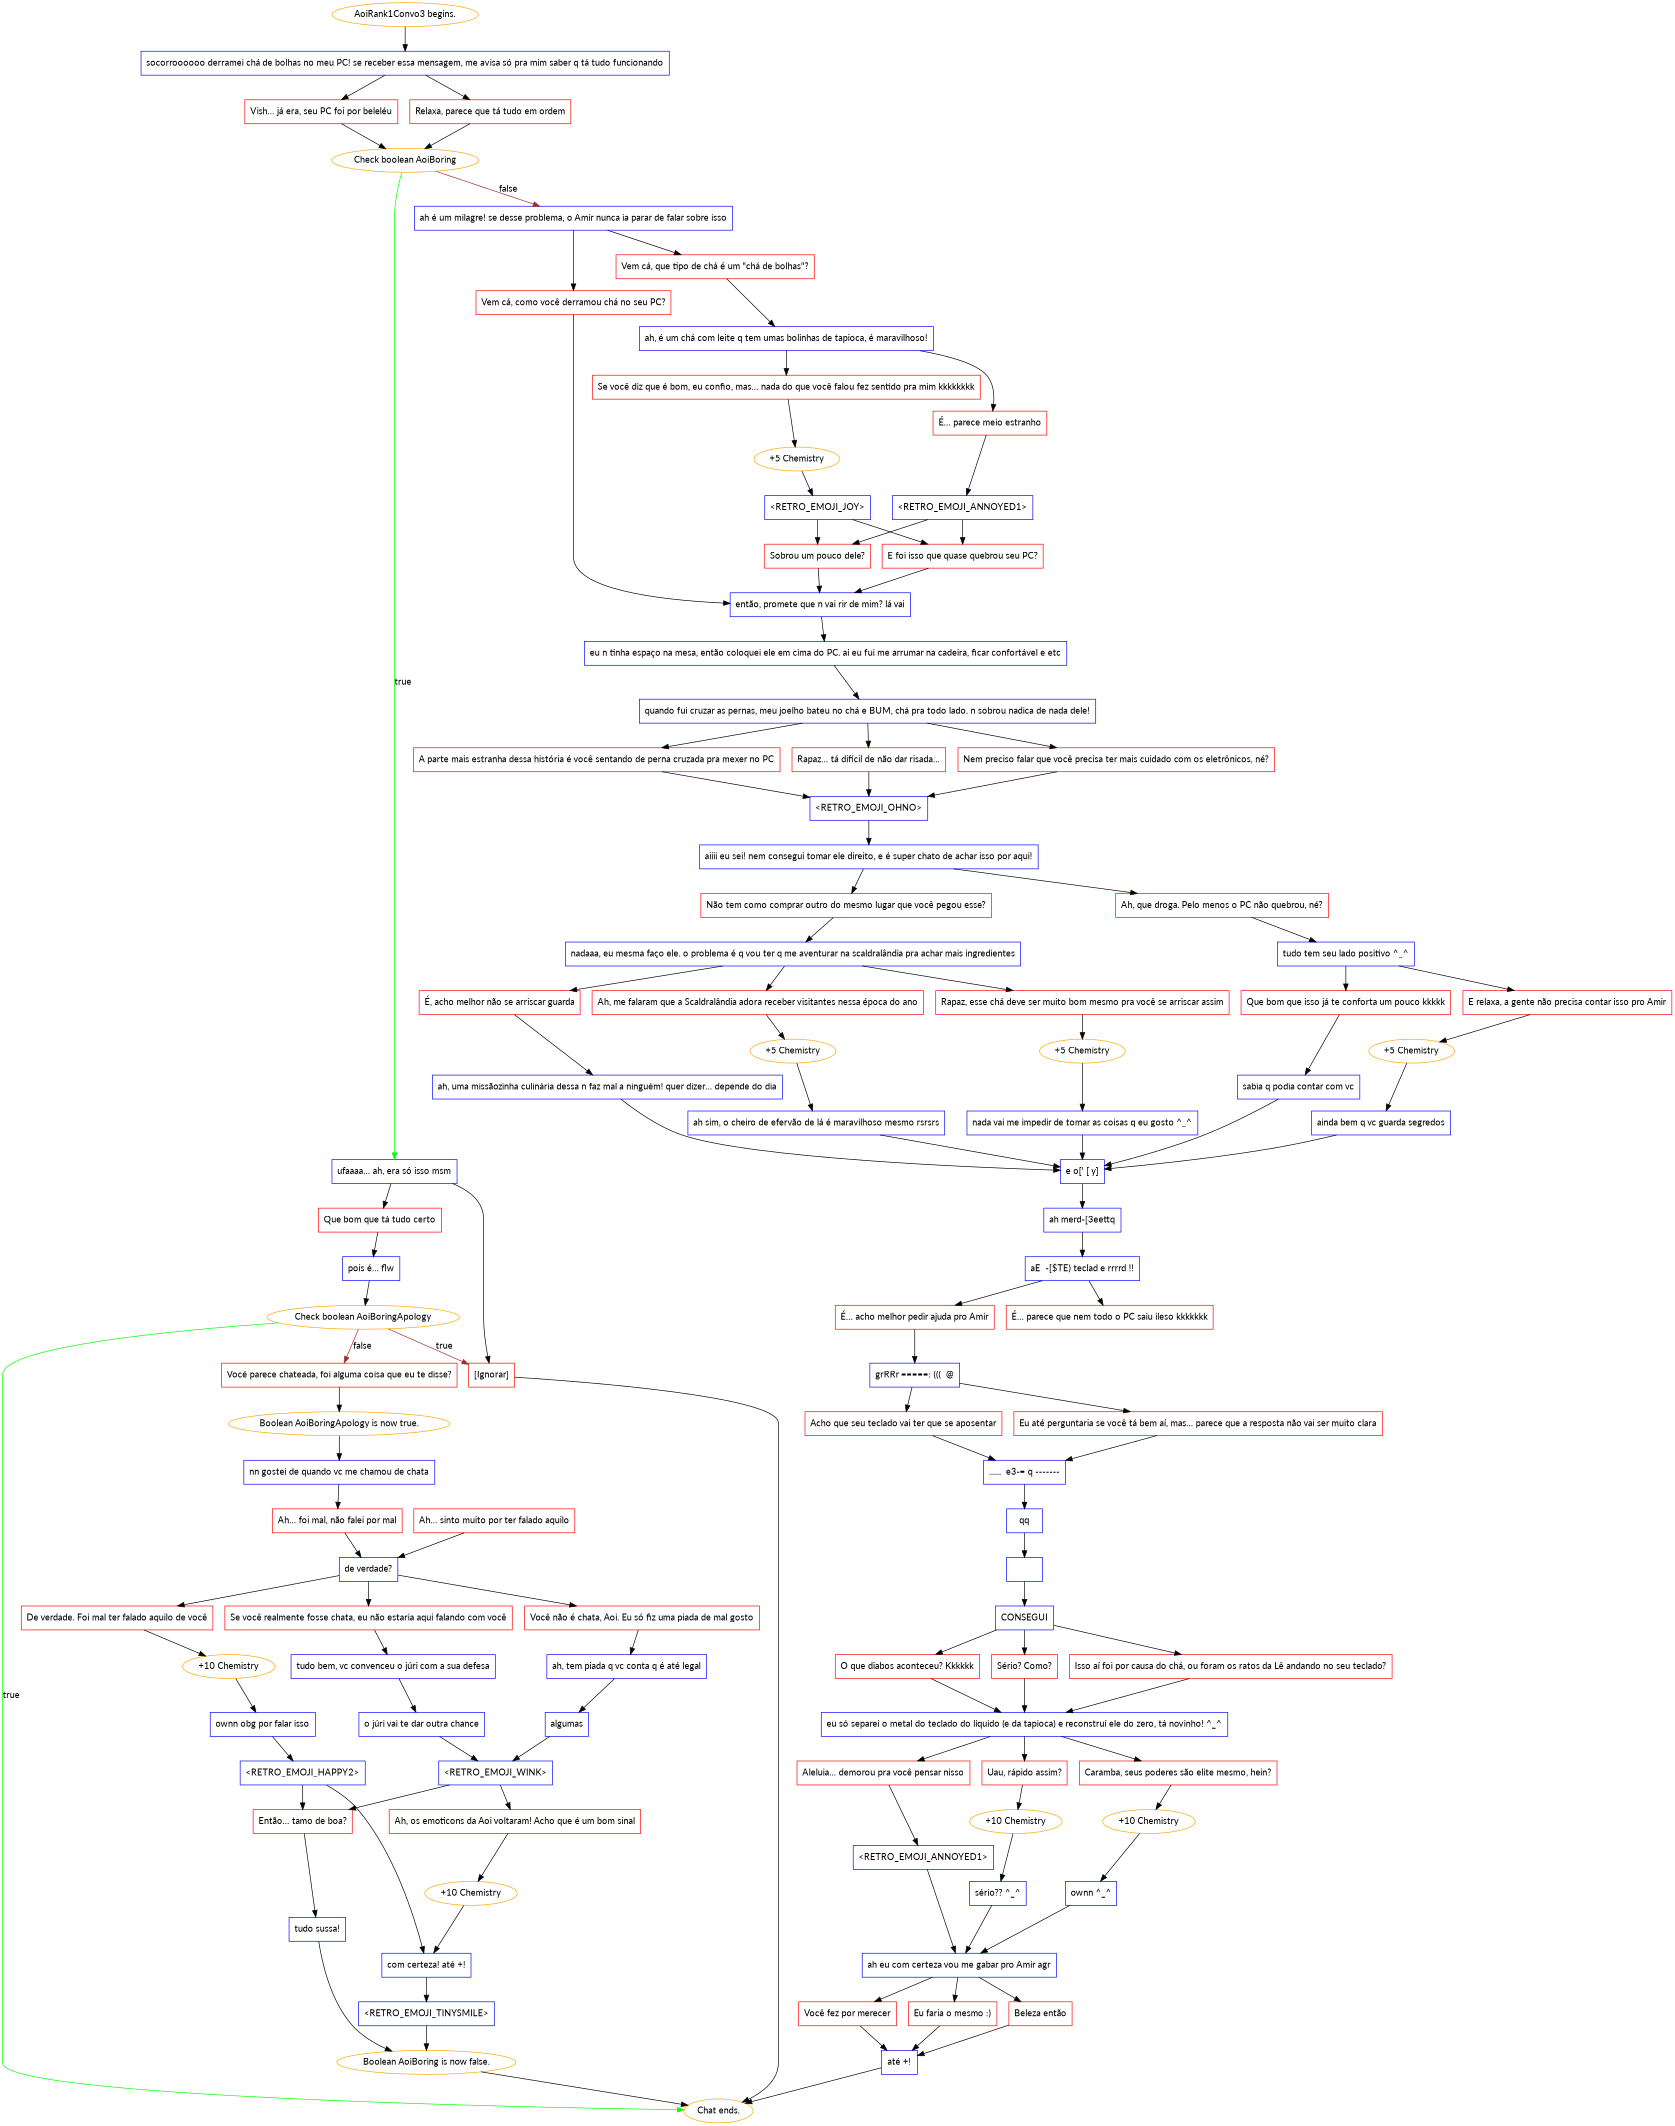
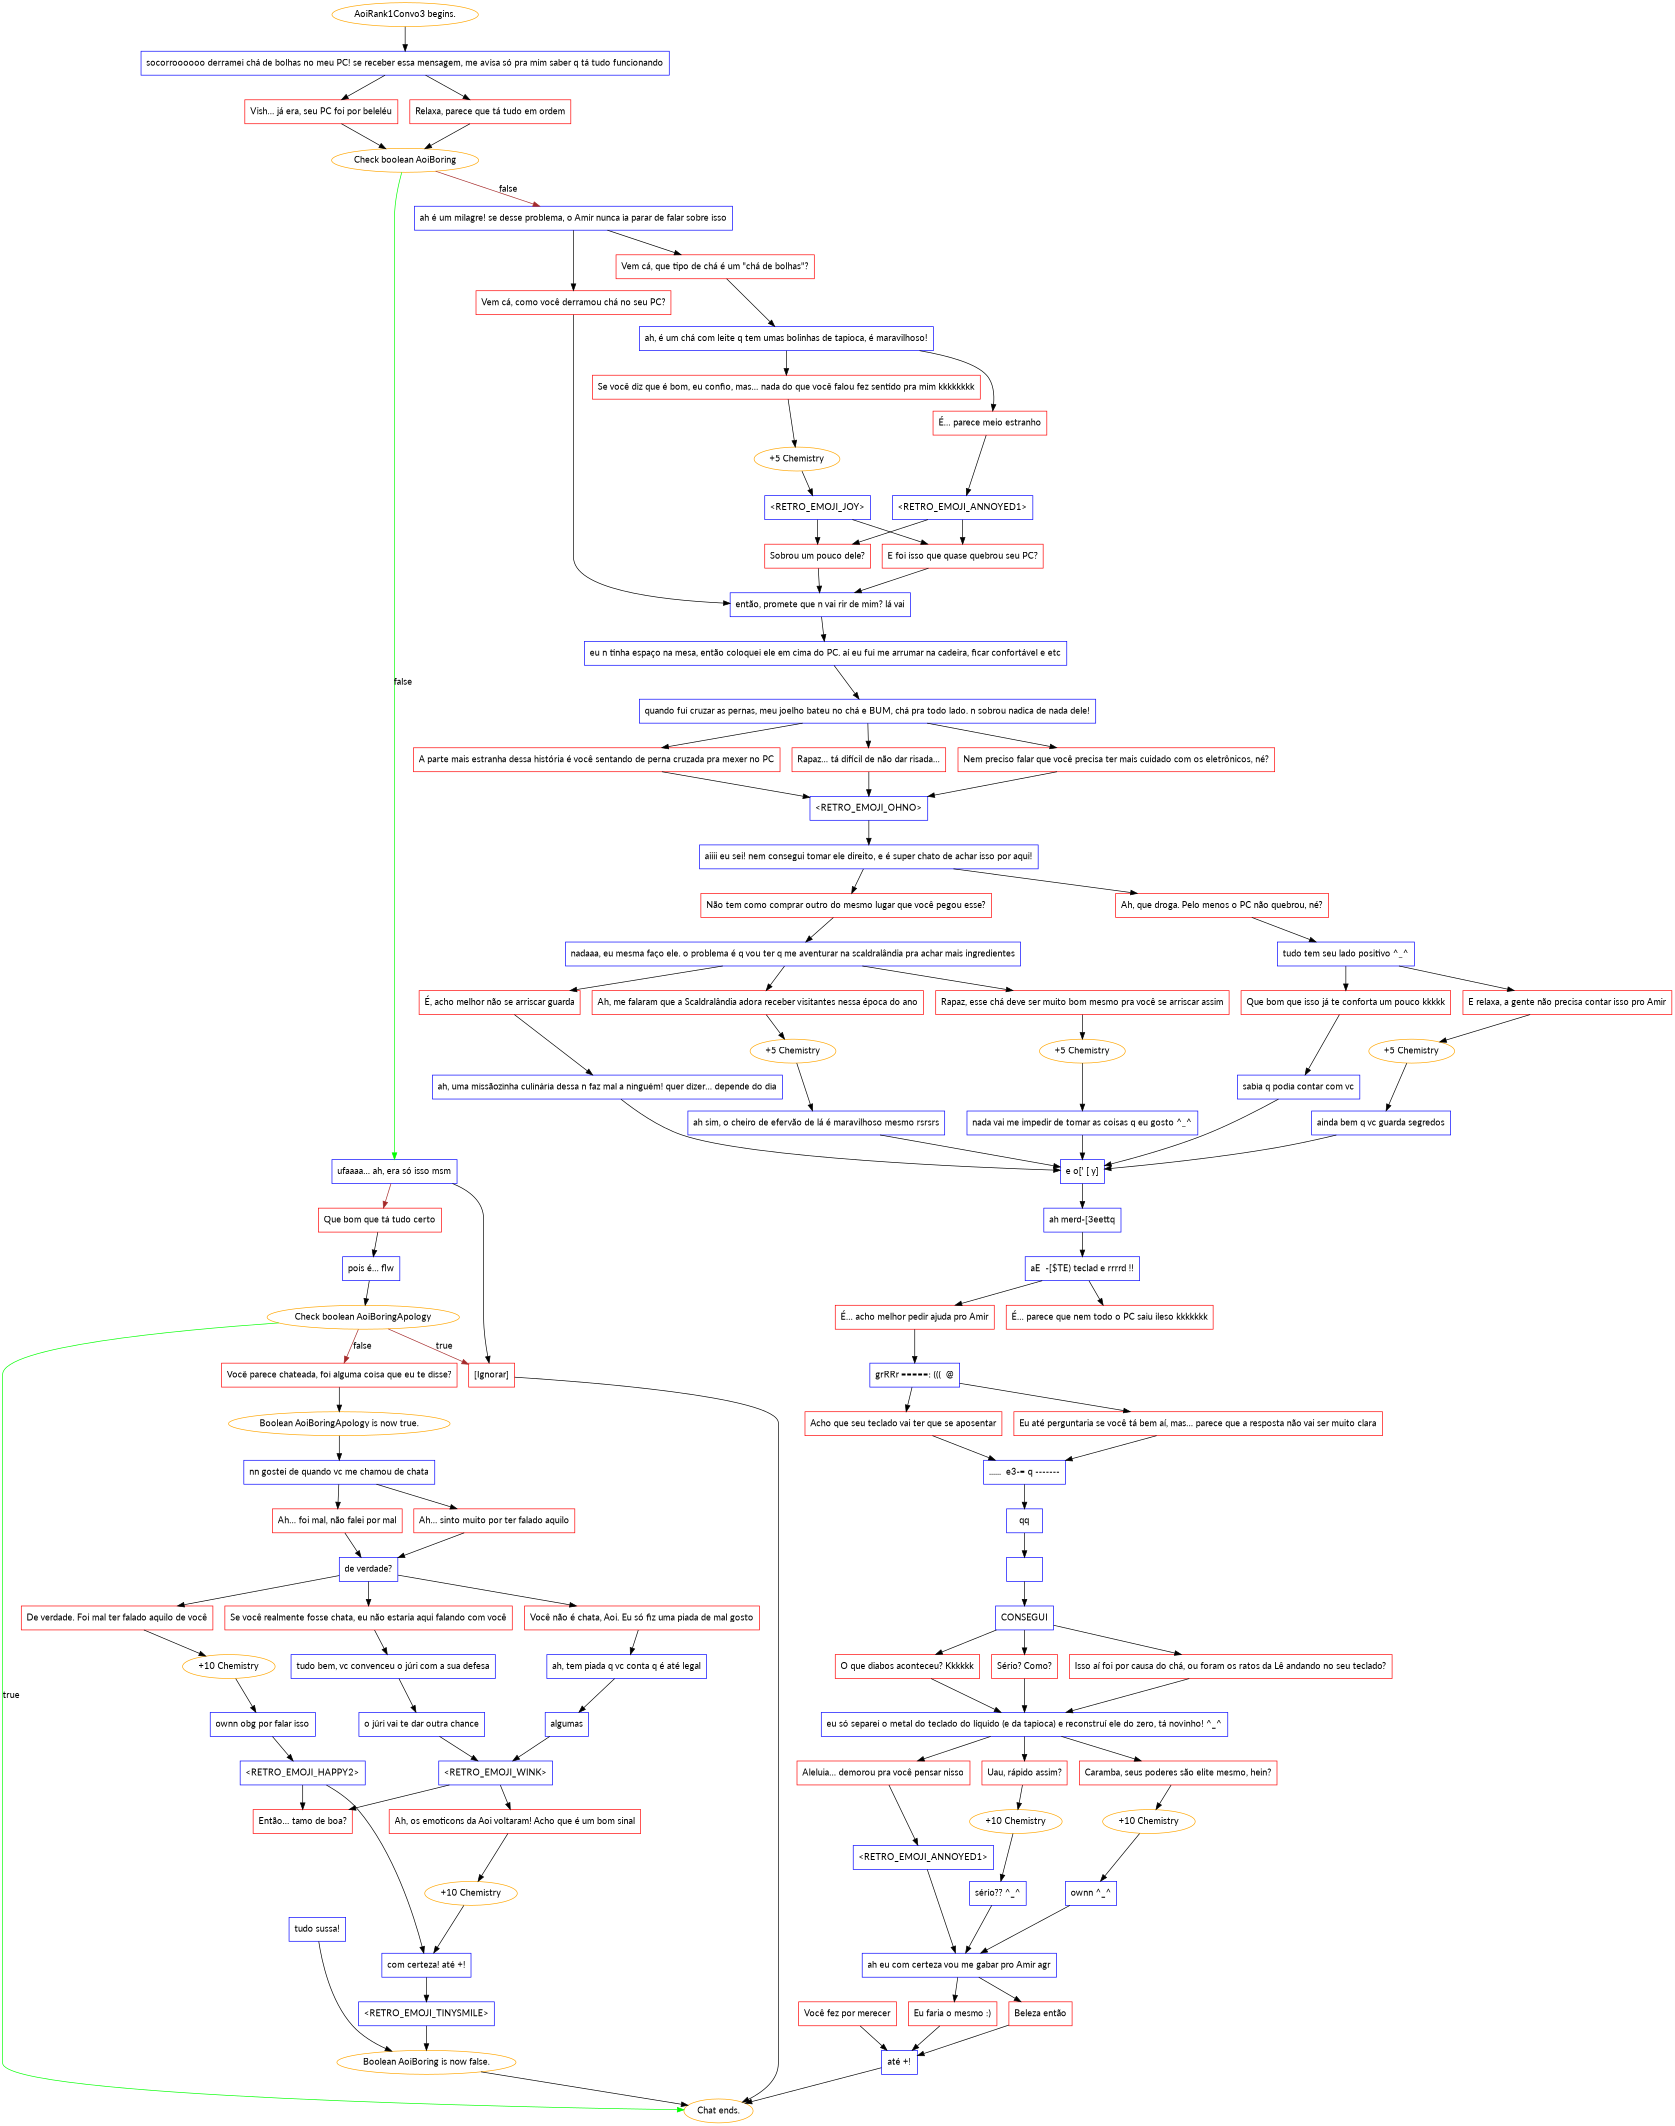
edge "Check boolean AoiBoring" -> "ufaaaa… ah, era só isso msm": label "true" -> "false"
edge "ufaaaa… ah, era só isso msm" -> "Que bom que tá tudo certo": color black -> brown
edge "nn gostei de quando vc me chamou de chata" -> "Ah… sinto muito por ter falado aquilo": added
edge "Então… tamo de boa?" -> "tudo sussa!": removed
edge "ah eu com certeza vou me gabar pro Amir agr" -> "Você fez por merecer": removed
